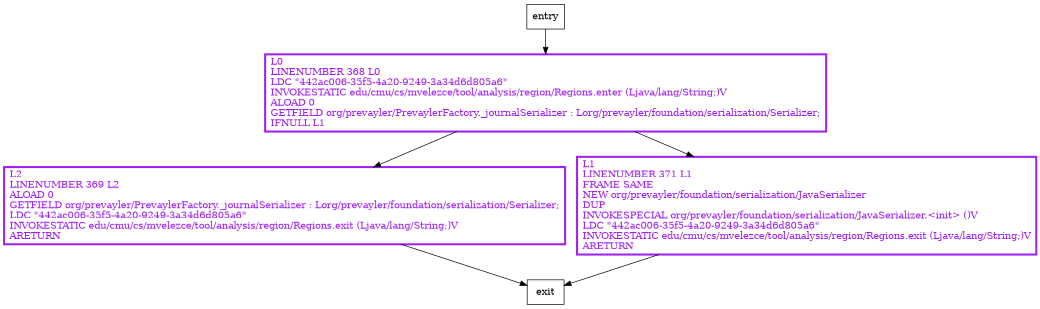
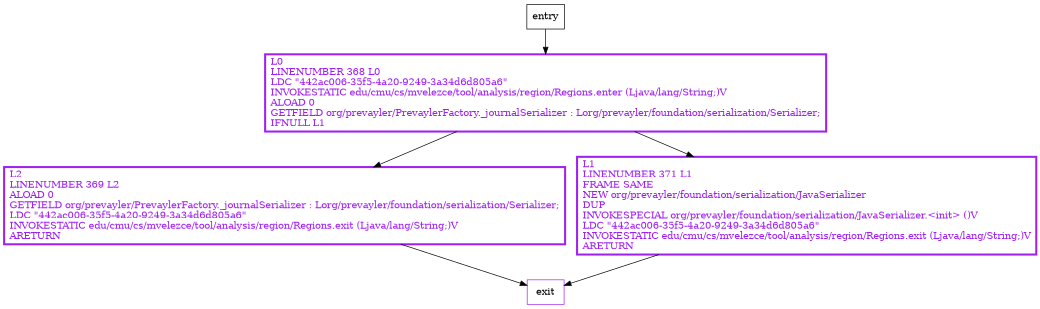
node "exit": color black -> purple
